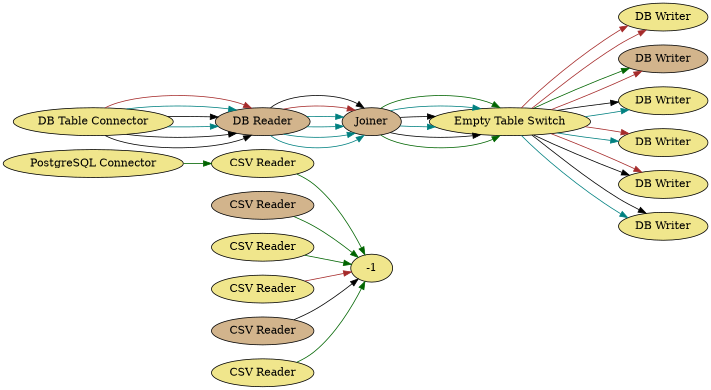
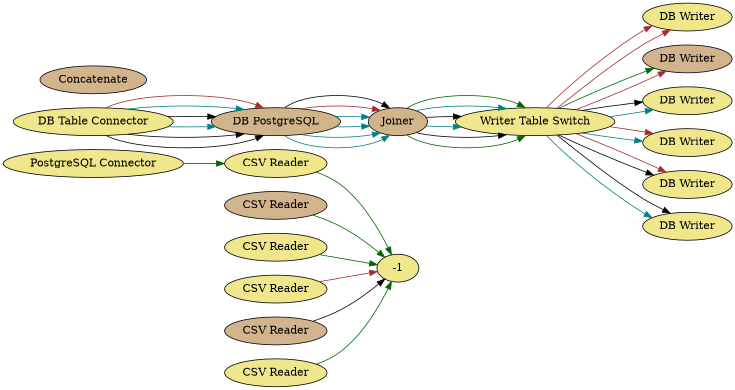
node "Concatenate": added
node "DB Reader": label "DB Reader" -> "DB PostgreSQL"
node "Empty Table Switch": label "Empty Table Switch" -> "Writer Table Switch"
